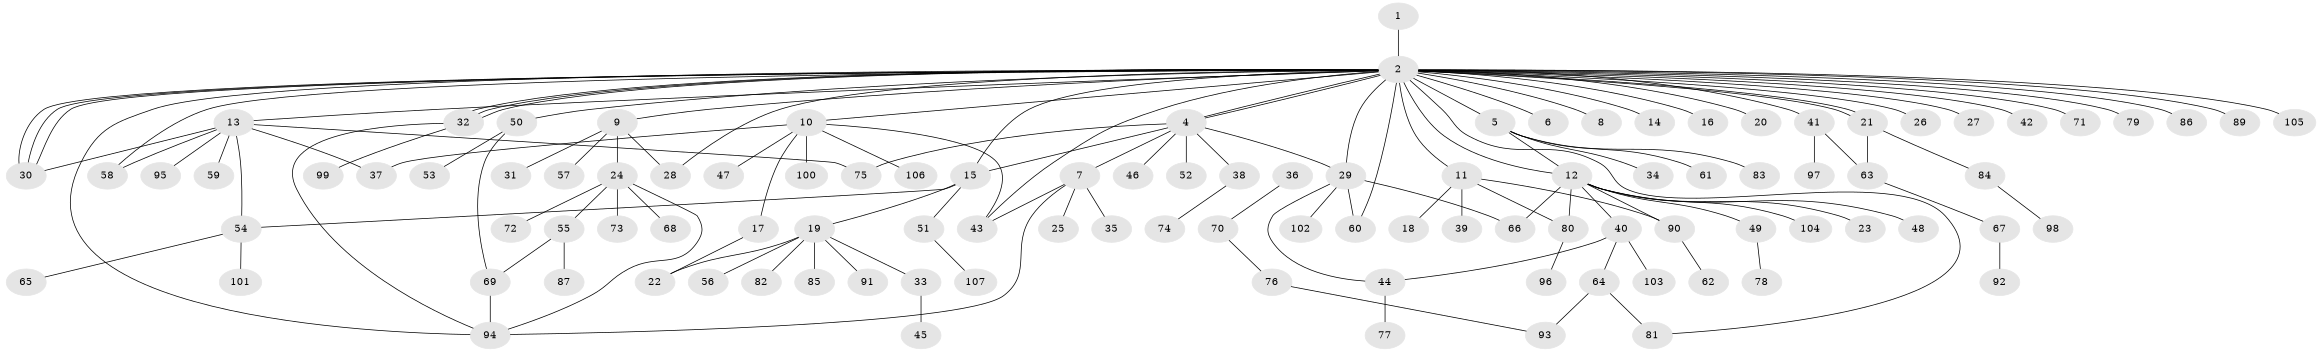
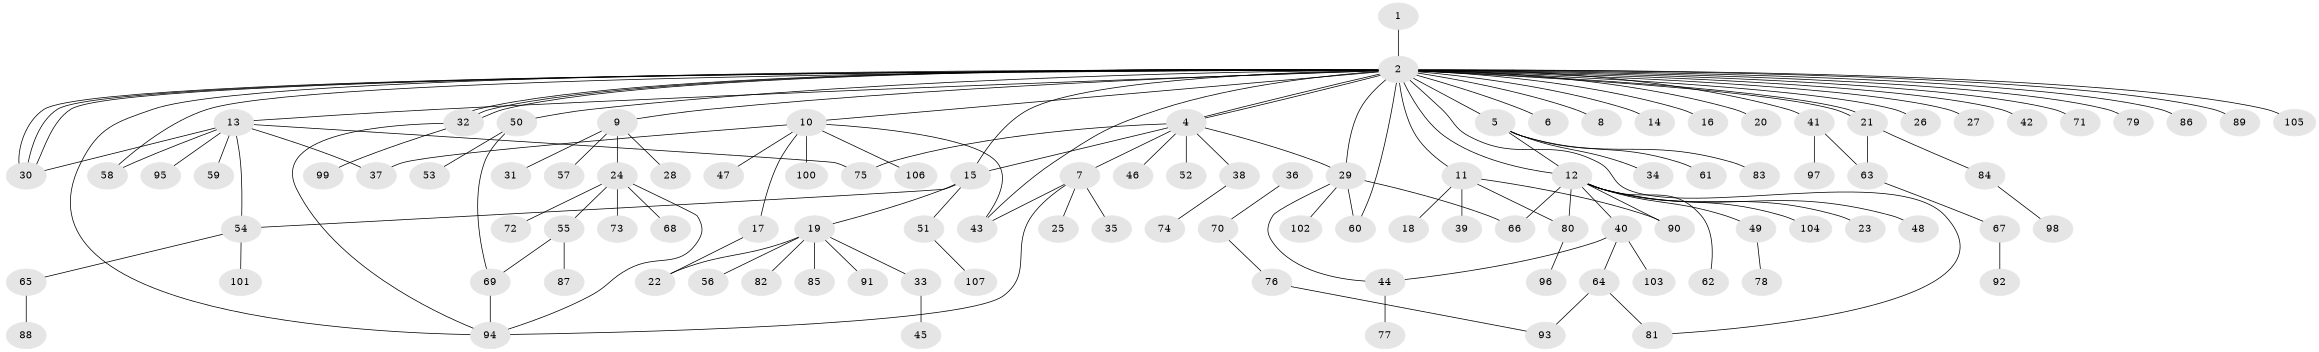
edge "2" -- "28": removed
edge "90" -- "62": now "12" -- "62"
node "88": added
